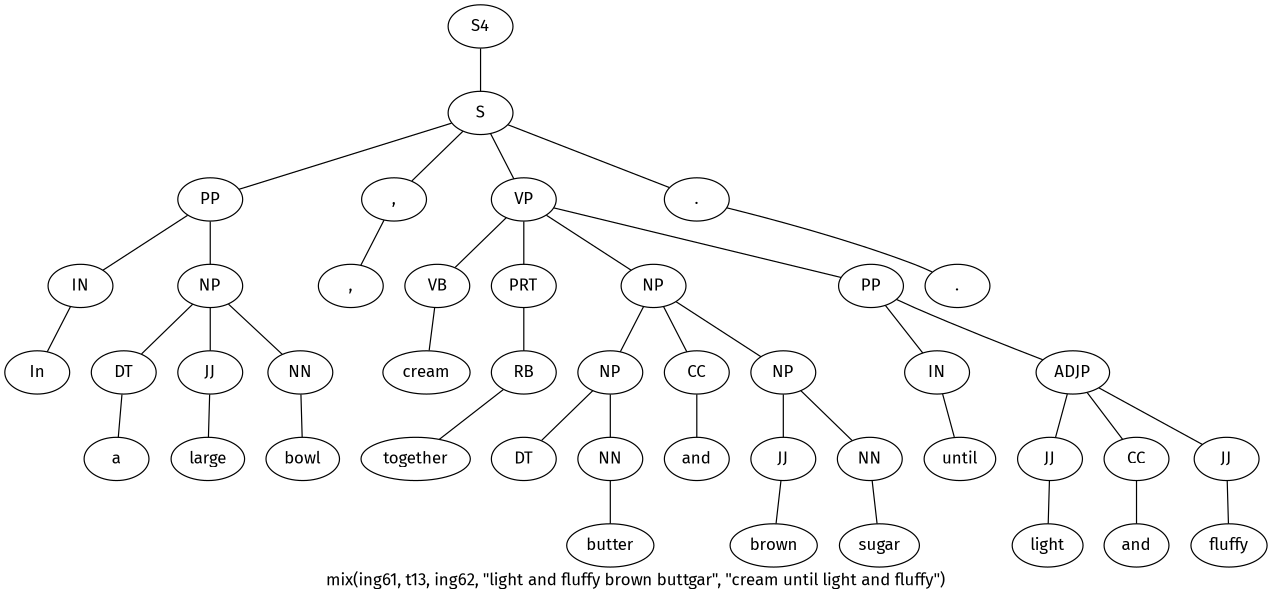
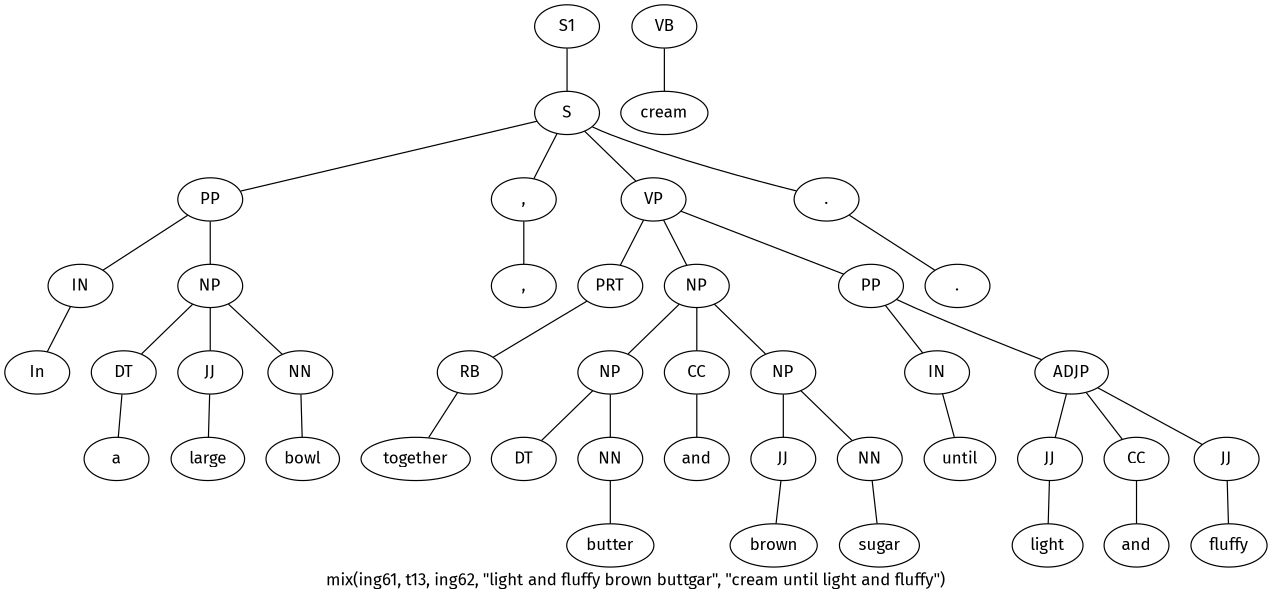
node "S4": label "S4" -> "S1"
edge "VP" -- "VB": removed
